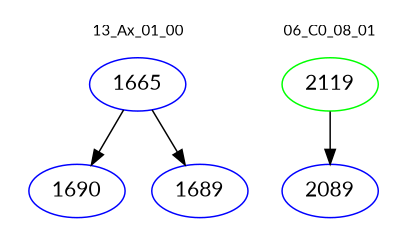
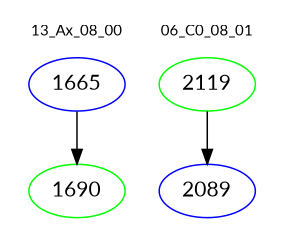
cluster "13_Ax_01_00": label "13_Ax_01_00" -> "13_Ax_08_00"
node "1690": color blue -> green
node "1689": removed
